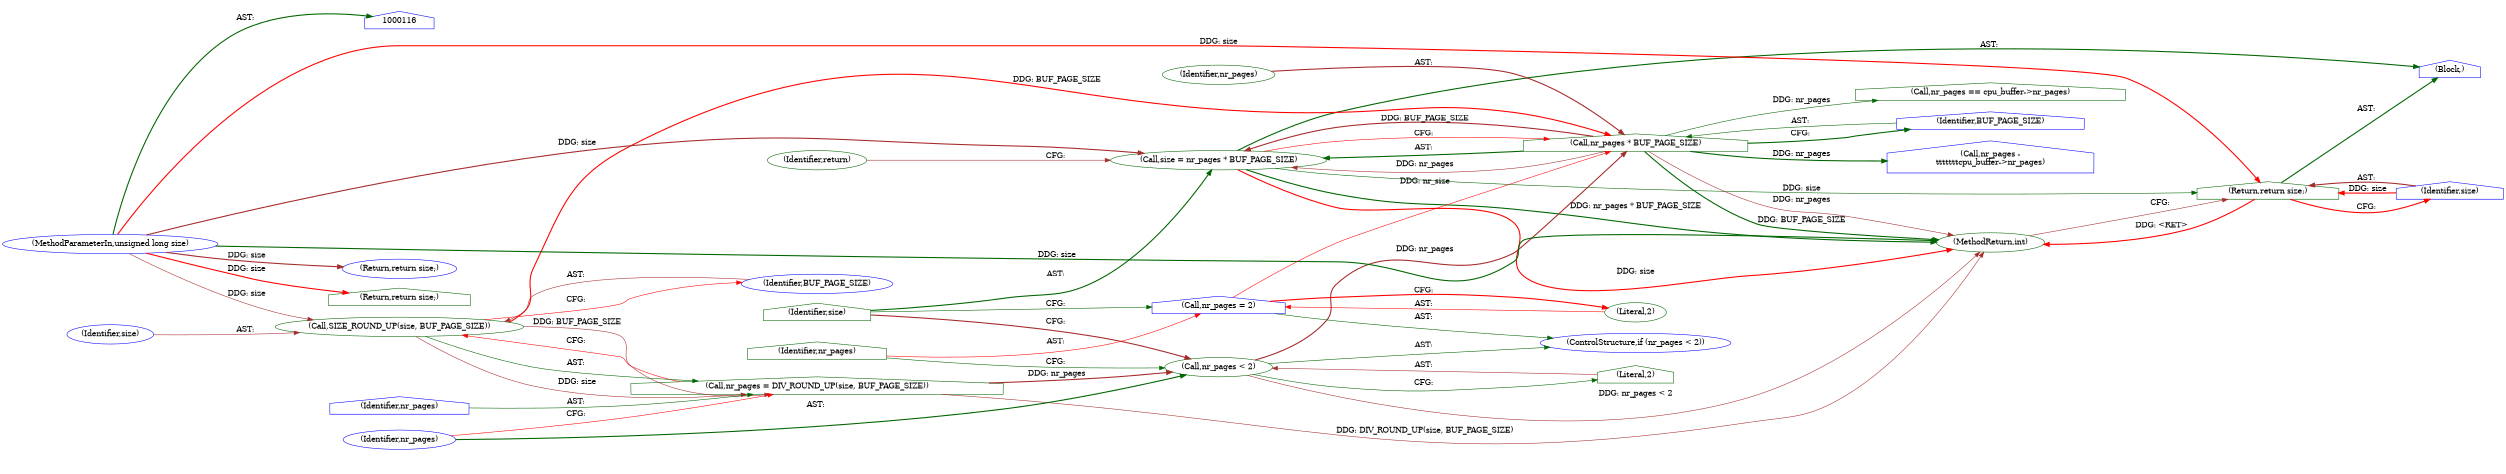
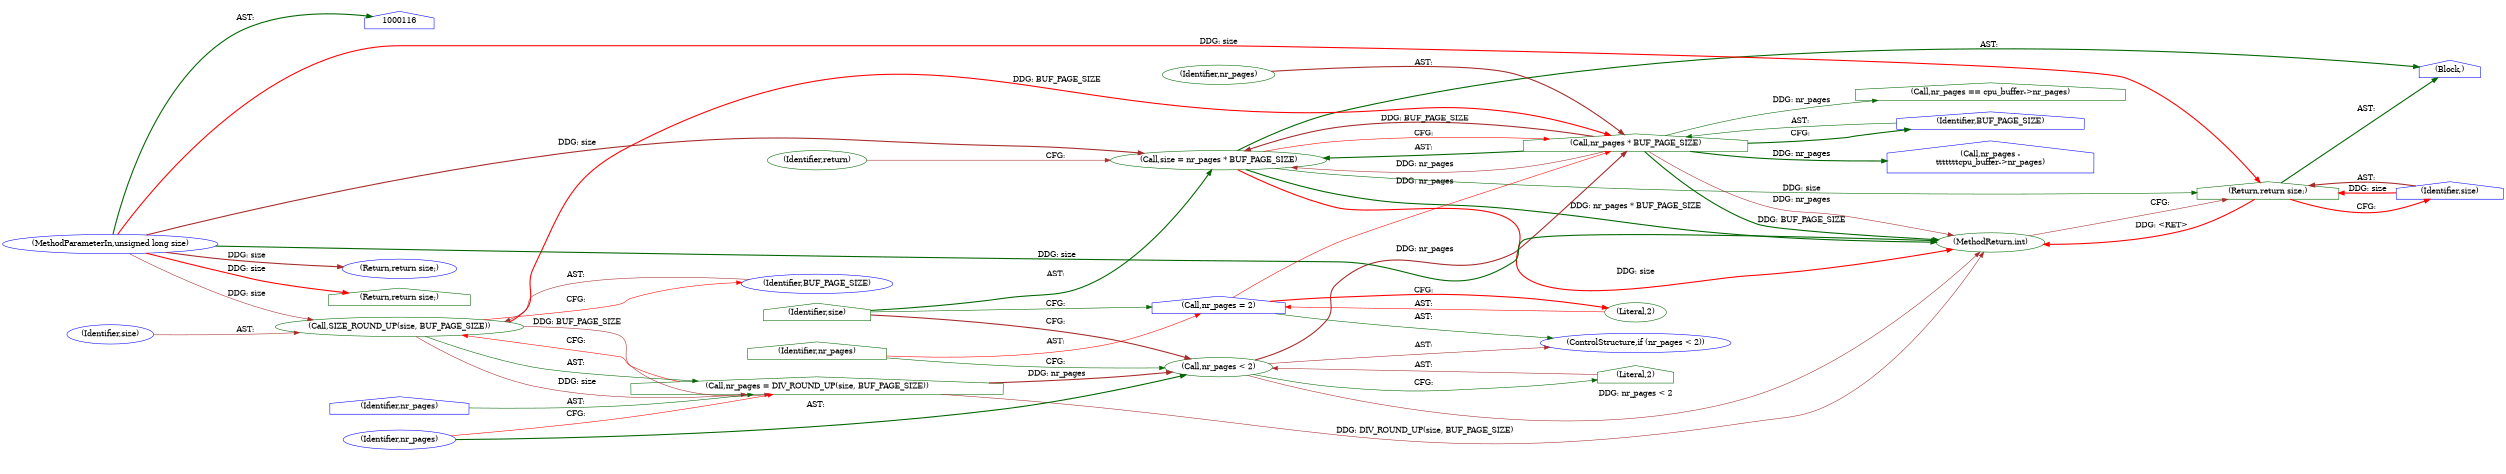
edge "(Call,nr_pages = 2)" -> "(Call,nr_pages * BUF_PAGE_SIZE)": label "DDG: nr_size" -> "DDG: nr_pages"
edge "(Call,nr_pages < 2)" -> "(ControlStructure,if (nr_pages < 2))": color darkgreen -> brown
